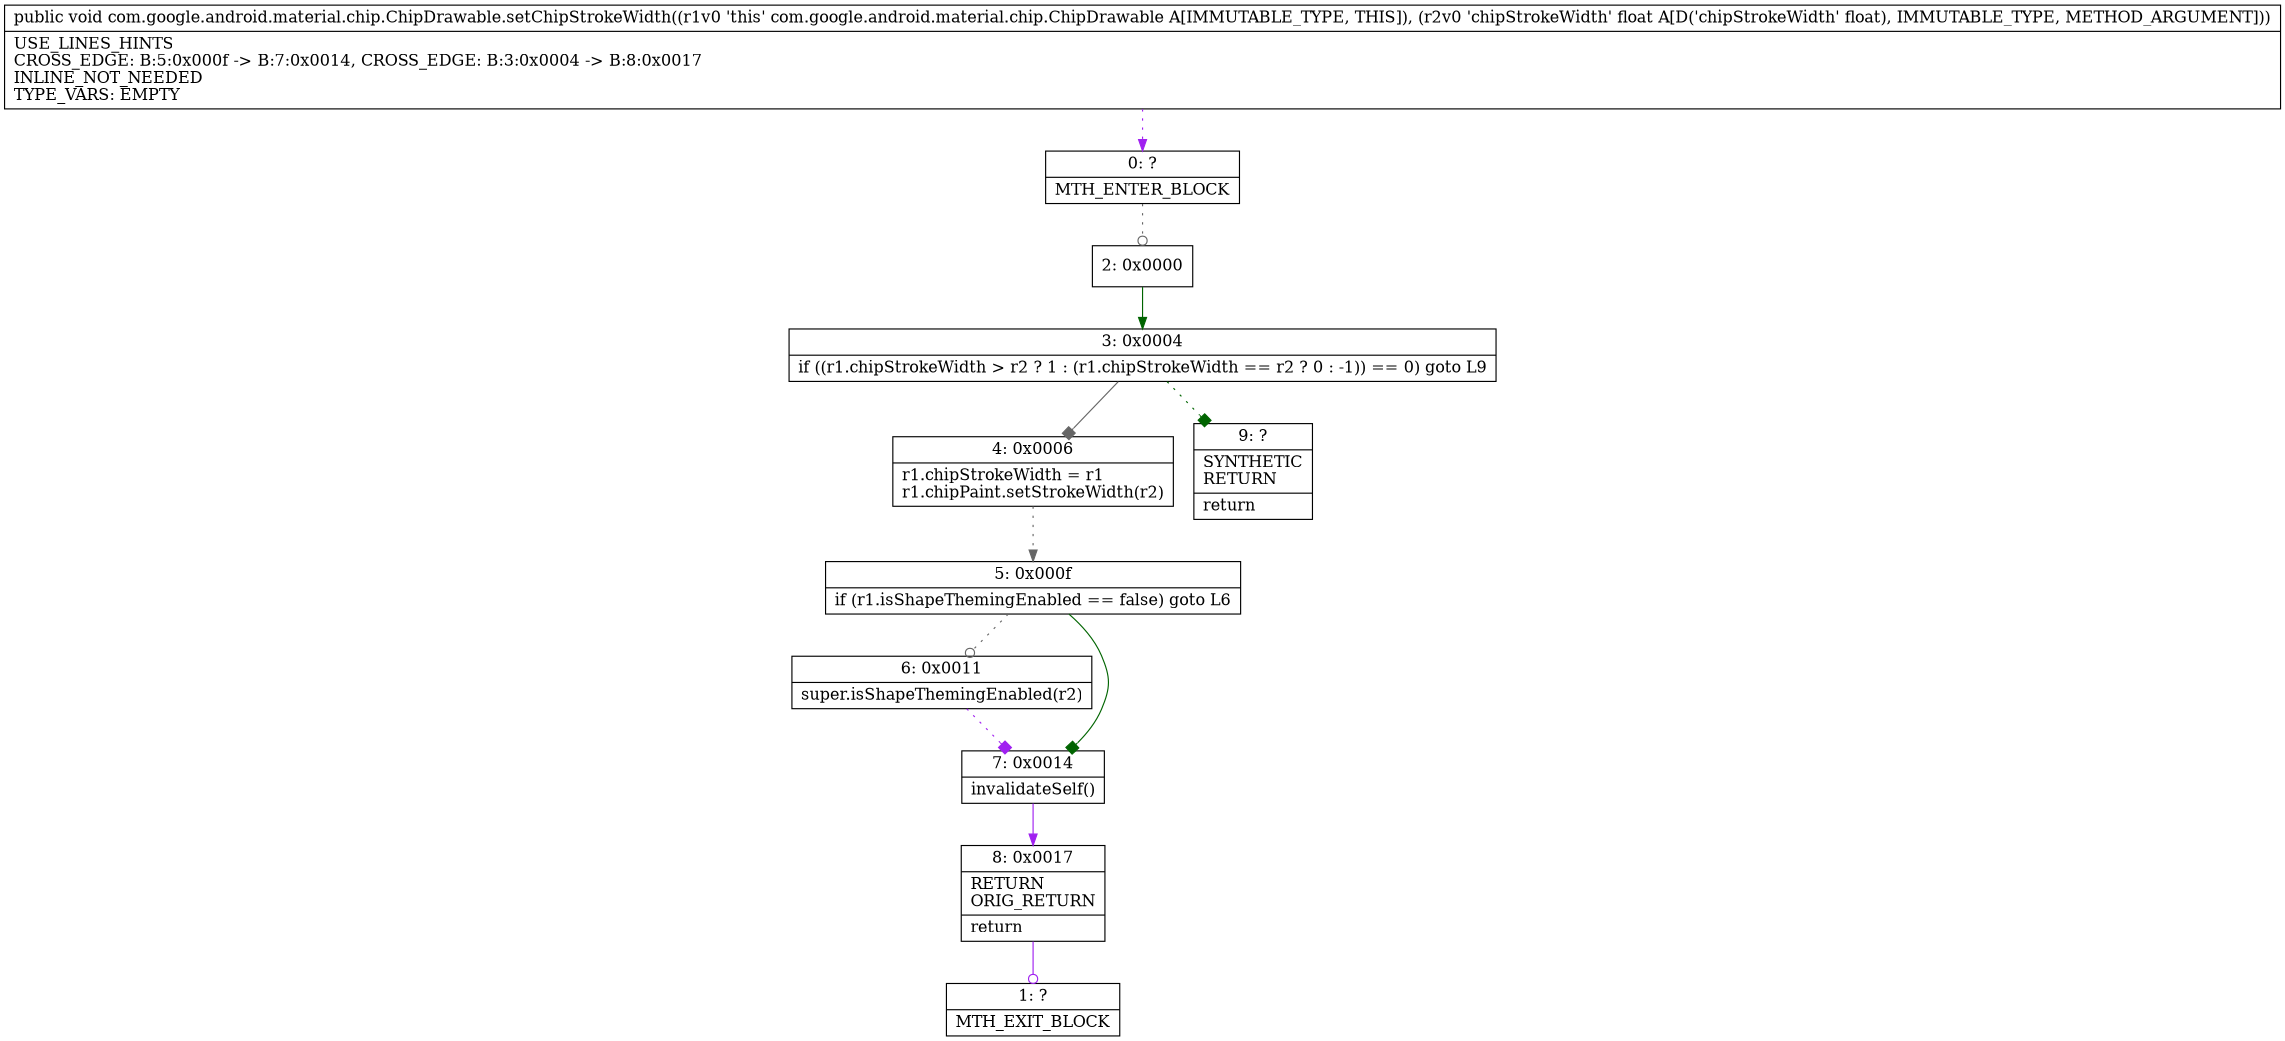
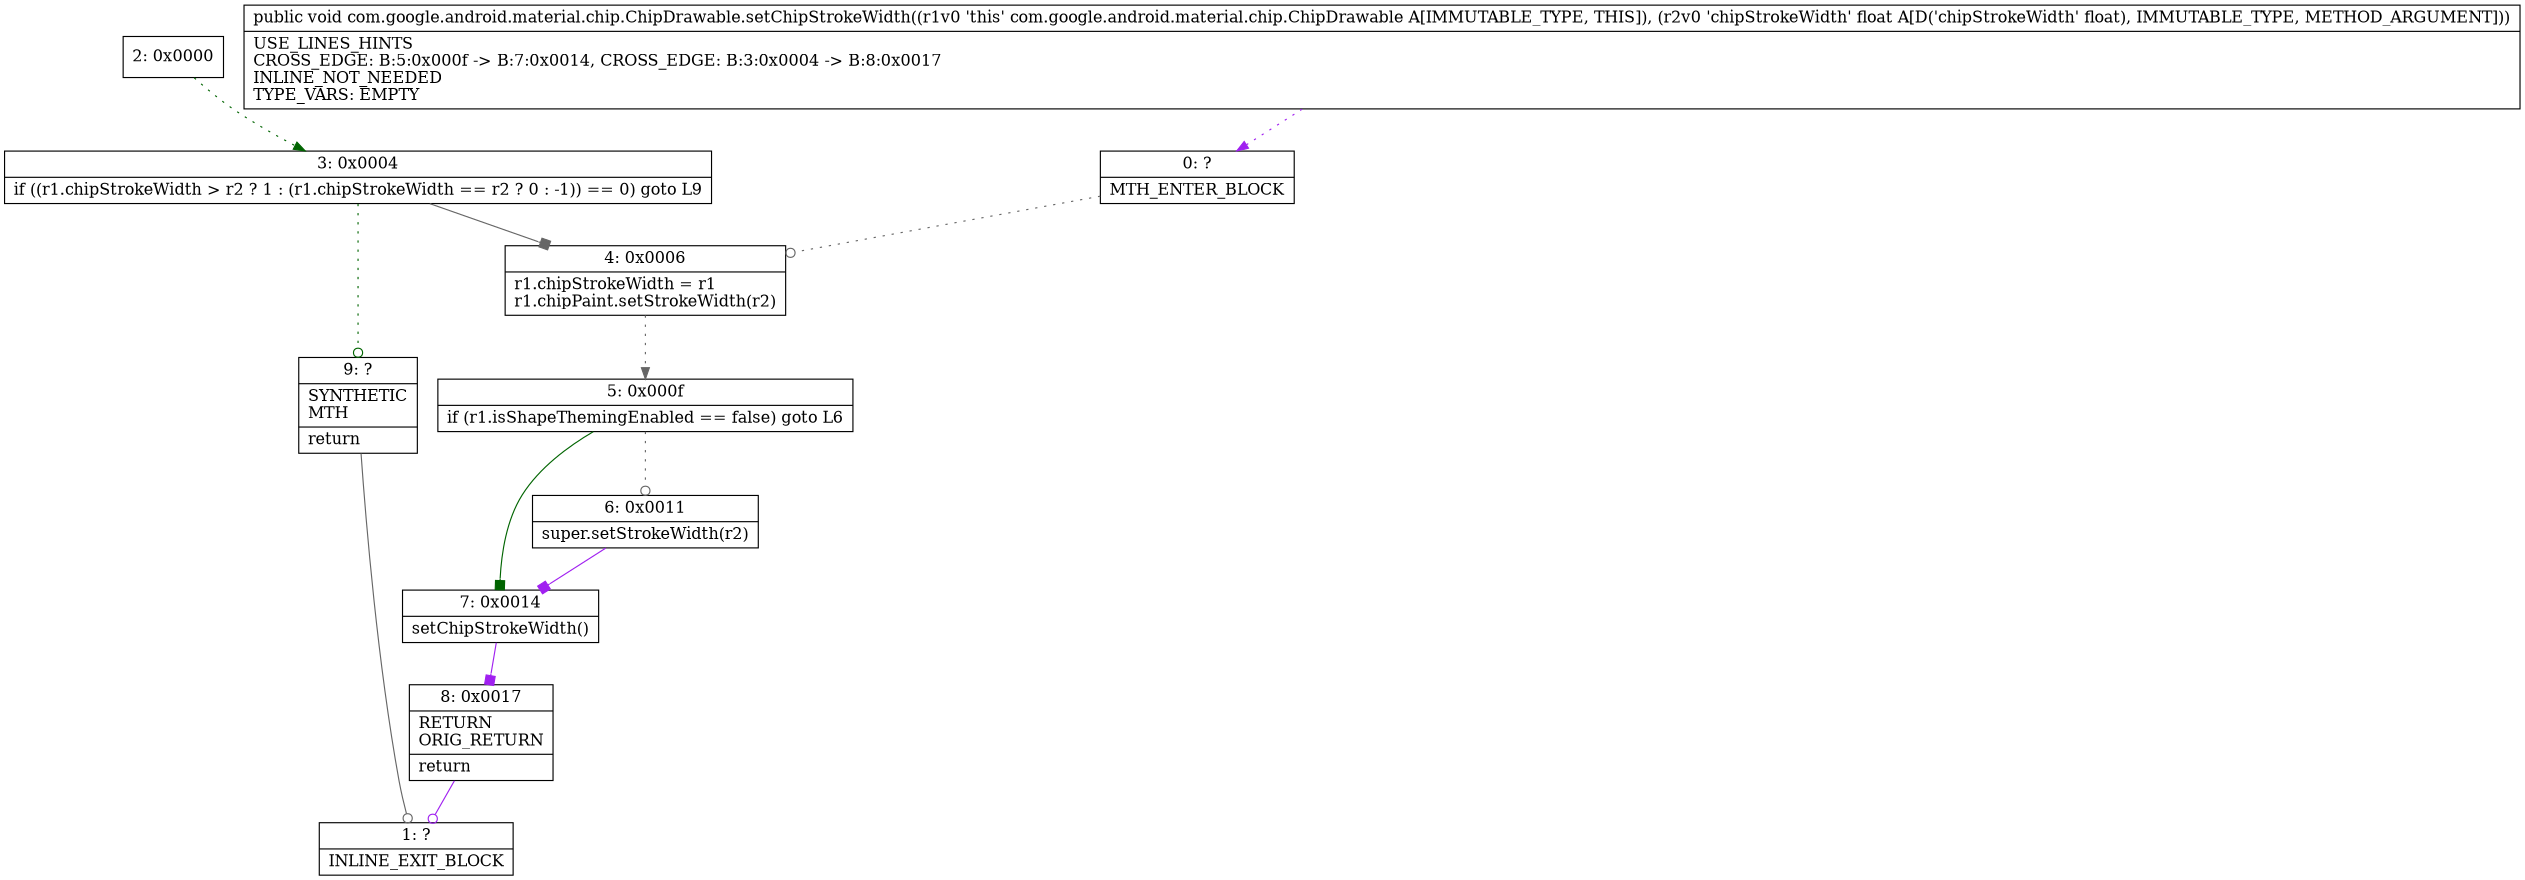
edge "0: ?" -> "2: 0x0000": now "0: ?" -> "4: 0x0006"
edge "2: 0x0000" -> "3: 0x0004": style solid -> dotted
edge "3: 0x0004" -> "9: ?": arrowhead box -> odot
node "9: ?": text "RETURN" -> "MTH"
edge "9: ?" -> "1: ?": added
node "6: 0x0011": text "super.isShapeThemingEnabled(r2)" -> "super.setStrokeWidth(r2)"
edge "6: 0x0011" -> "7: 0x0014": style dotted -> solid
node "7: 0x0014": text "invalidateSelf()" -> "setChipStrokeWidth()"
edge "7: 0x0014" -> "8: 0x0017": arrowhead normal -> box
node "1: ?": text "MTH_EXIT_BLOCK" -> "INLINE_EXIT_BLOCK"
